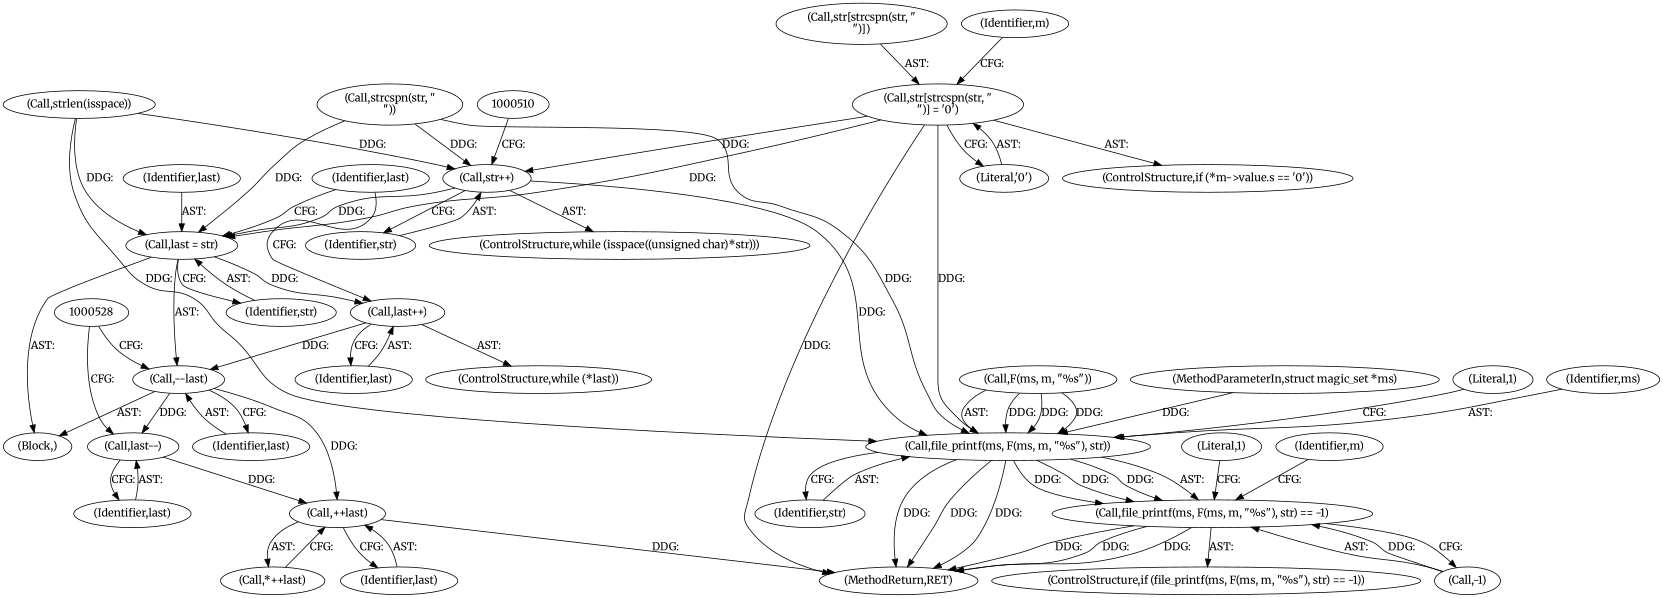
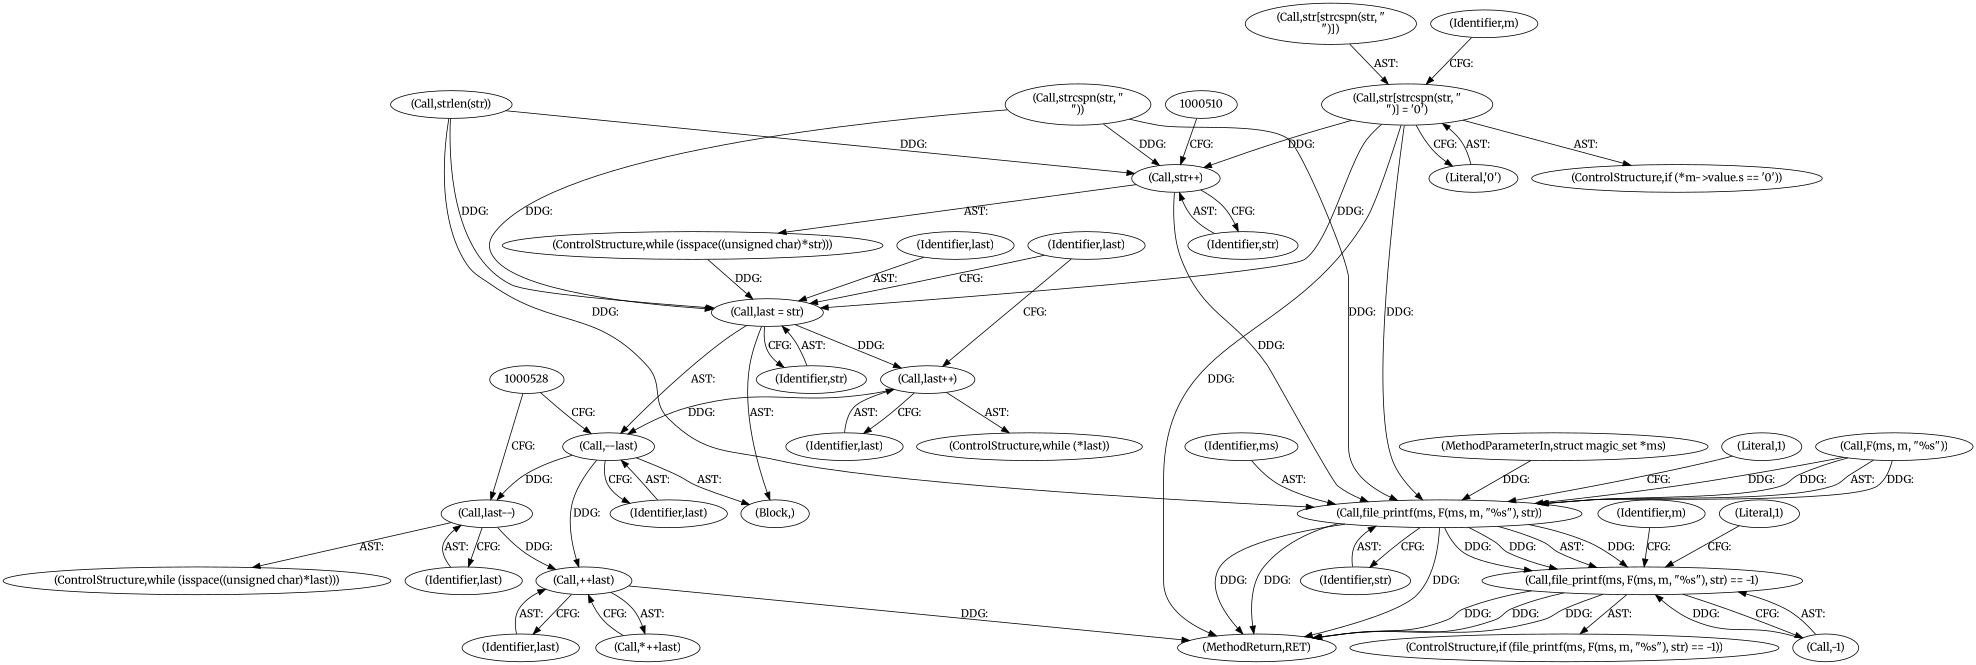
node "(Call,strlen(isspace))": label "(Call,strlen(isspace))" -> "(Call,strlen(str))"
edge "(Call,str++)" -> "(Call,last = str)": now "(ControlStructure,while (isspace((unsigned char)*str)))" -> "(Call,last = str)"
node "(ControlStructure,while (isspace((unsigned char)*last)))": added
